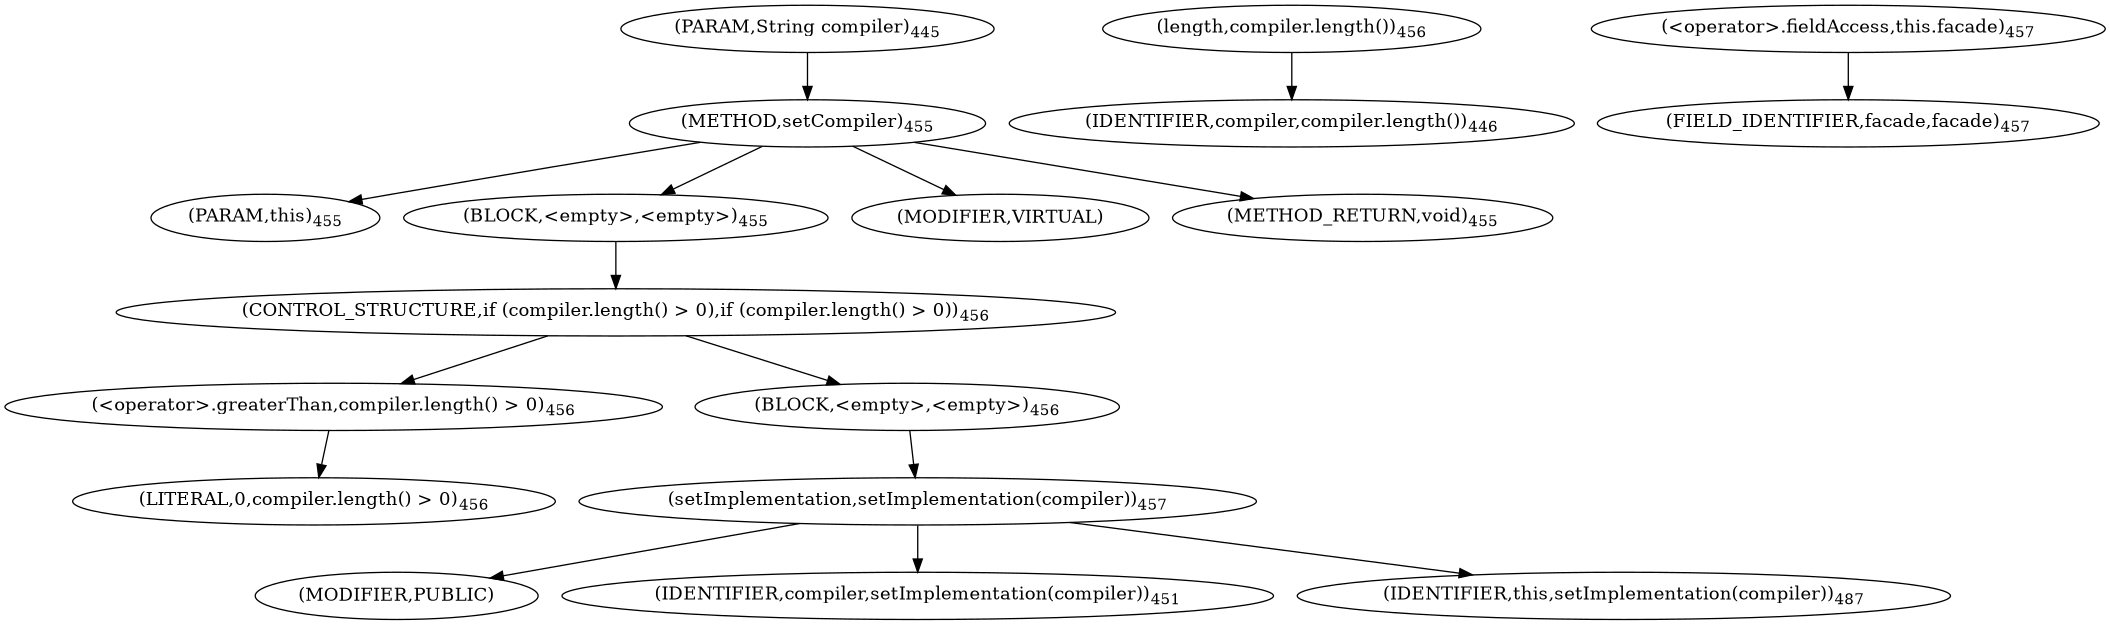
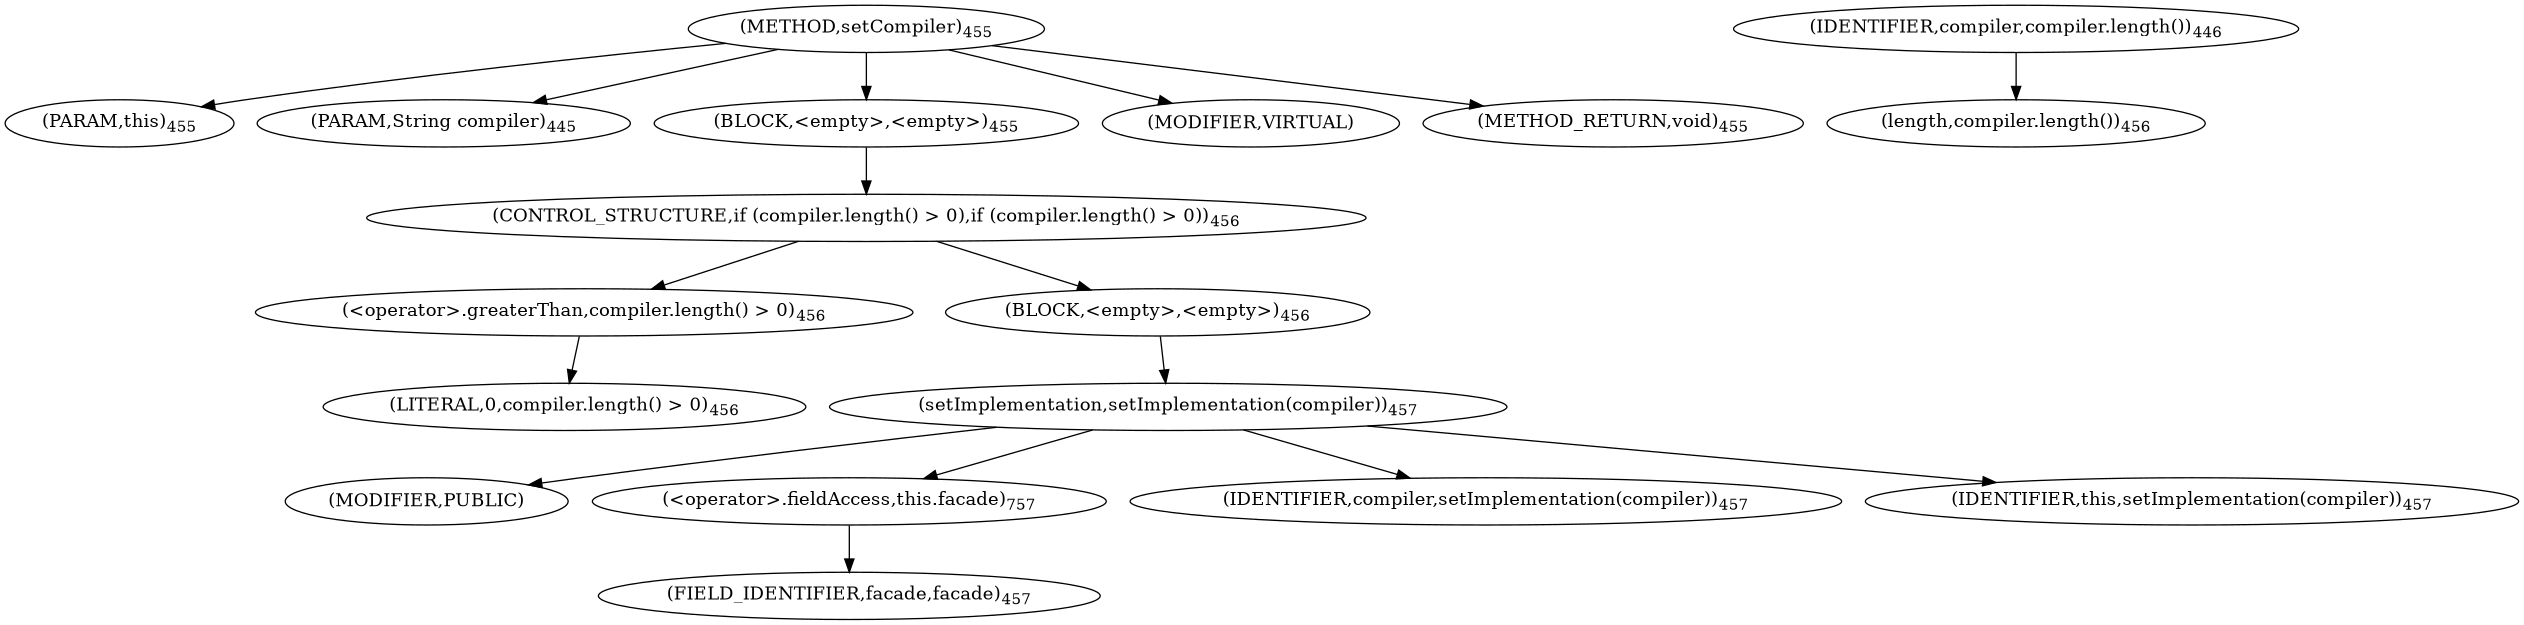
node "(<operator>.fieldAccess,this.facade)": text "457" -> "757"
edge "(PARAM,String compiler)" -> "(METHOD,setCompiler)": reversed
edge "(length,compiler.length())" -> "(IDENTIFIER,compiler,compiler.length())": reversed
edge "(setImplementation,setImplementation(compiler))" -> "(<operator>.fieldAccess,this.facade)": added
node "(IDENTIFIER,compiler,setImplementation(compiler))": text "451" -> "457"
node "(IDENTIFIER,this,setImplementation(compiler))": text "487" -> "457"
